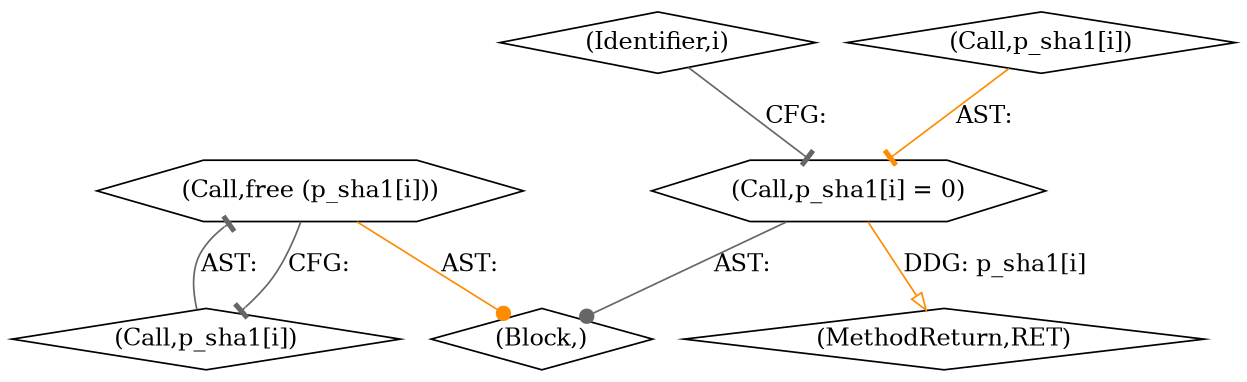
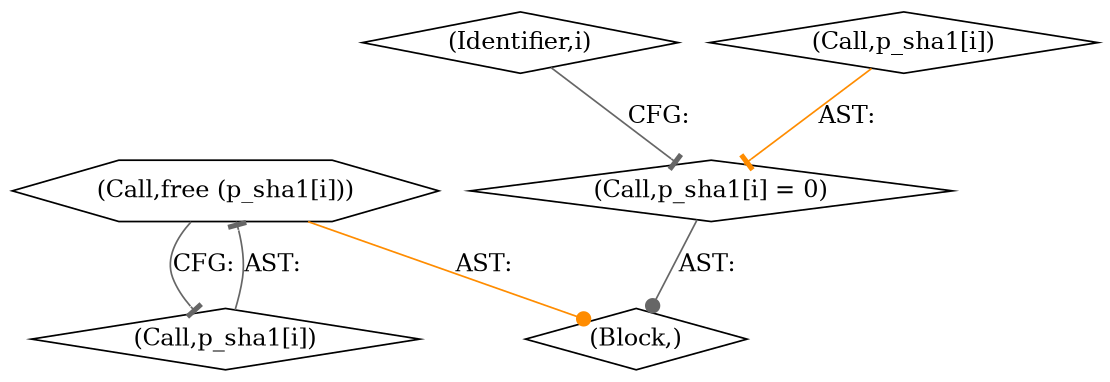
node "(Call,p_sha1[i] = 0)": shape hexagon -> diamond
node "(MethodReturn,RET)": removed
